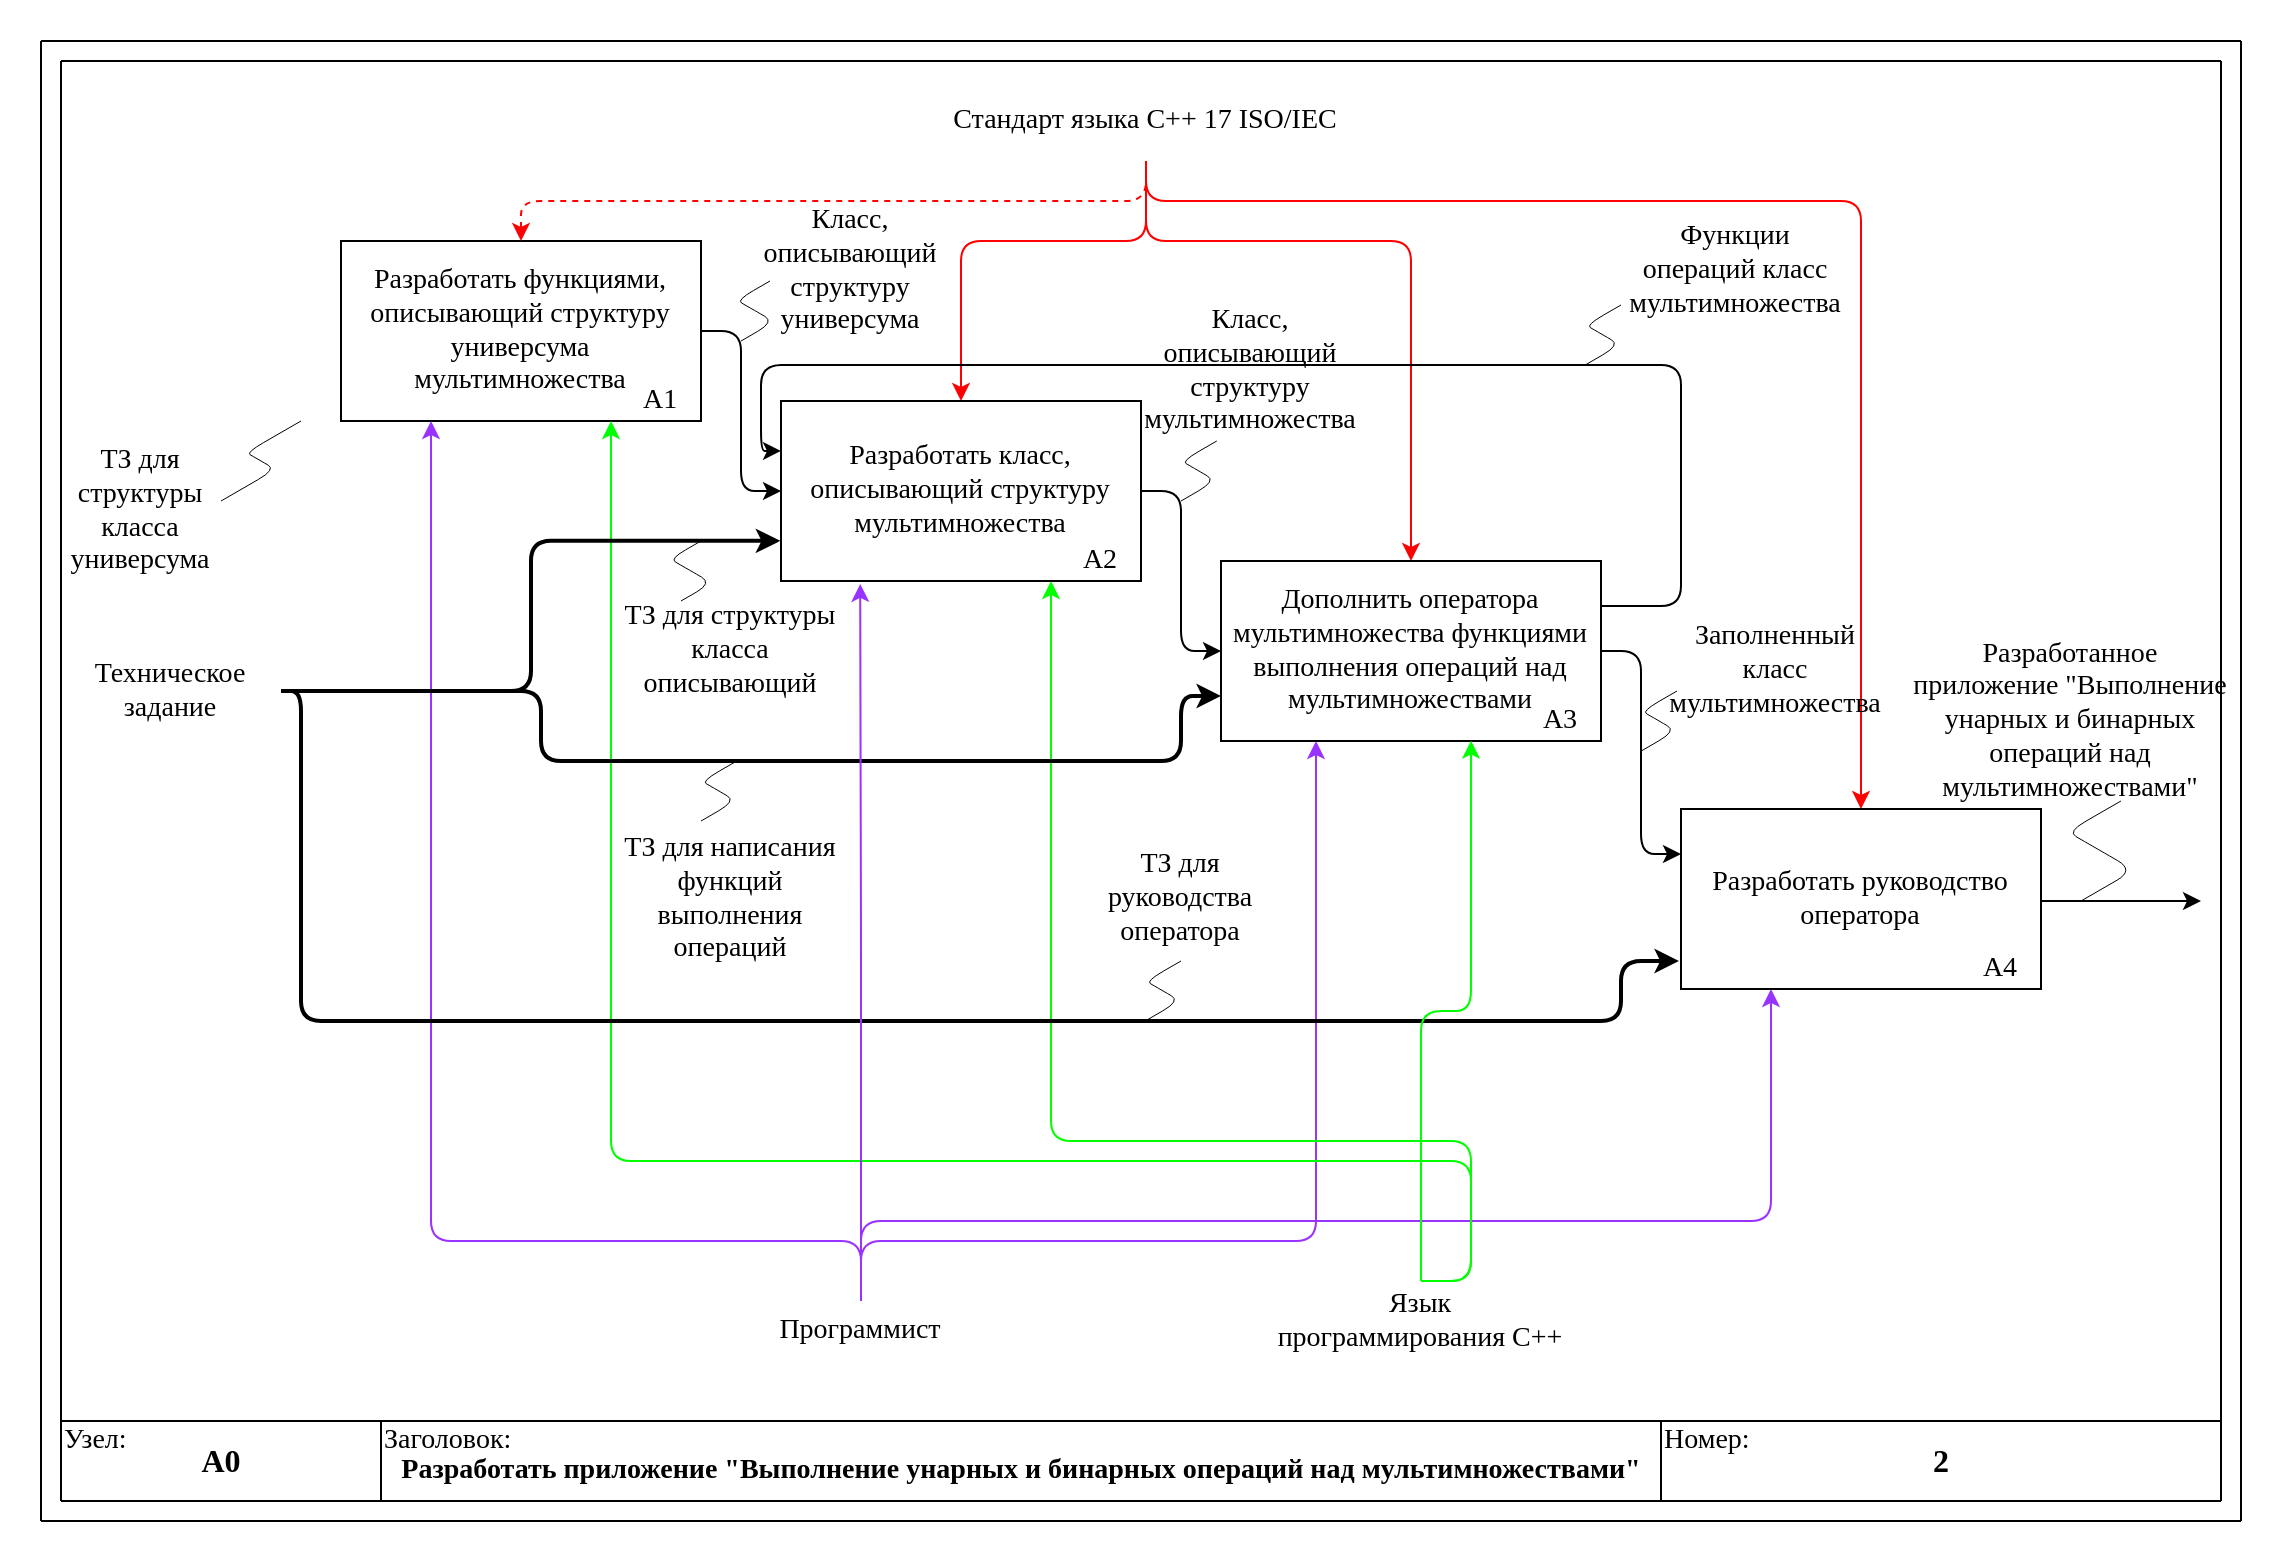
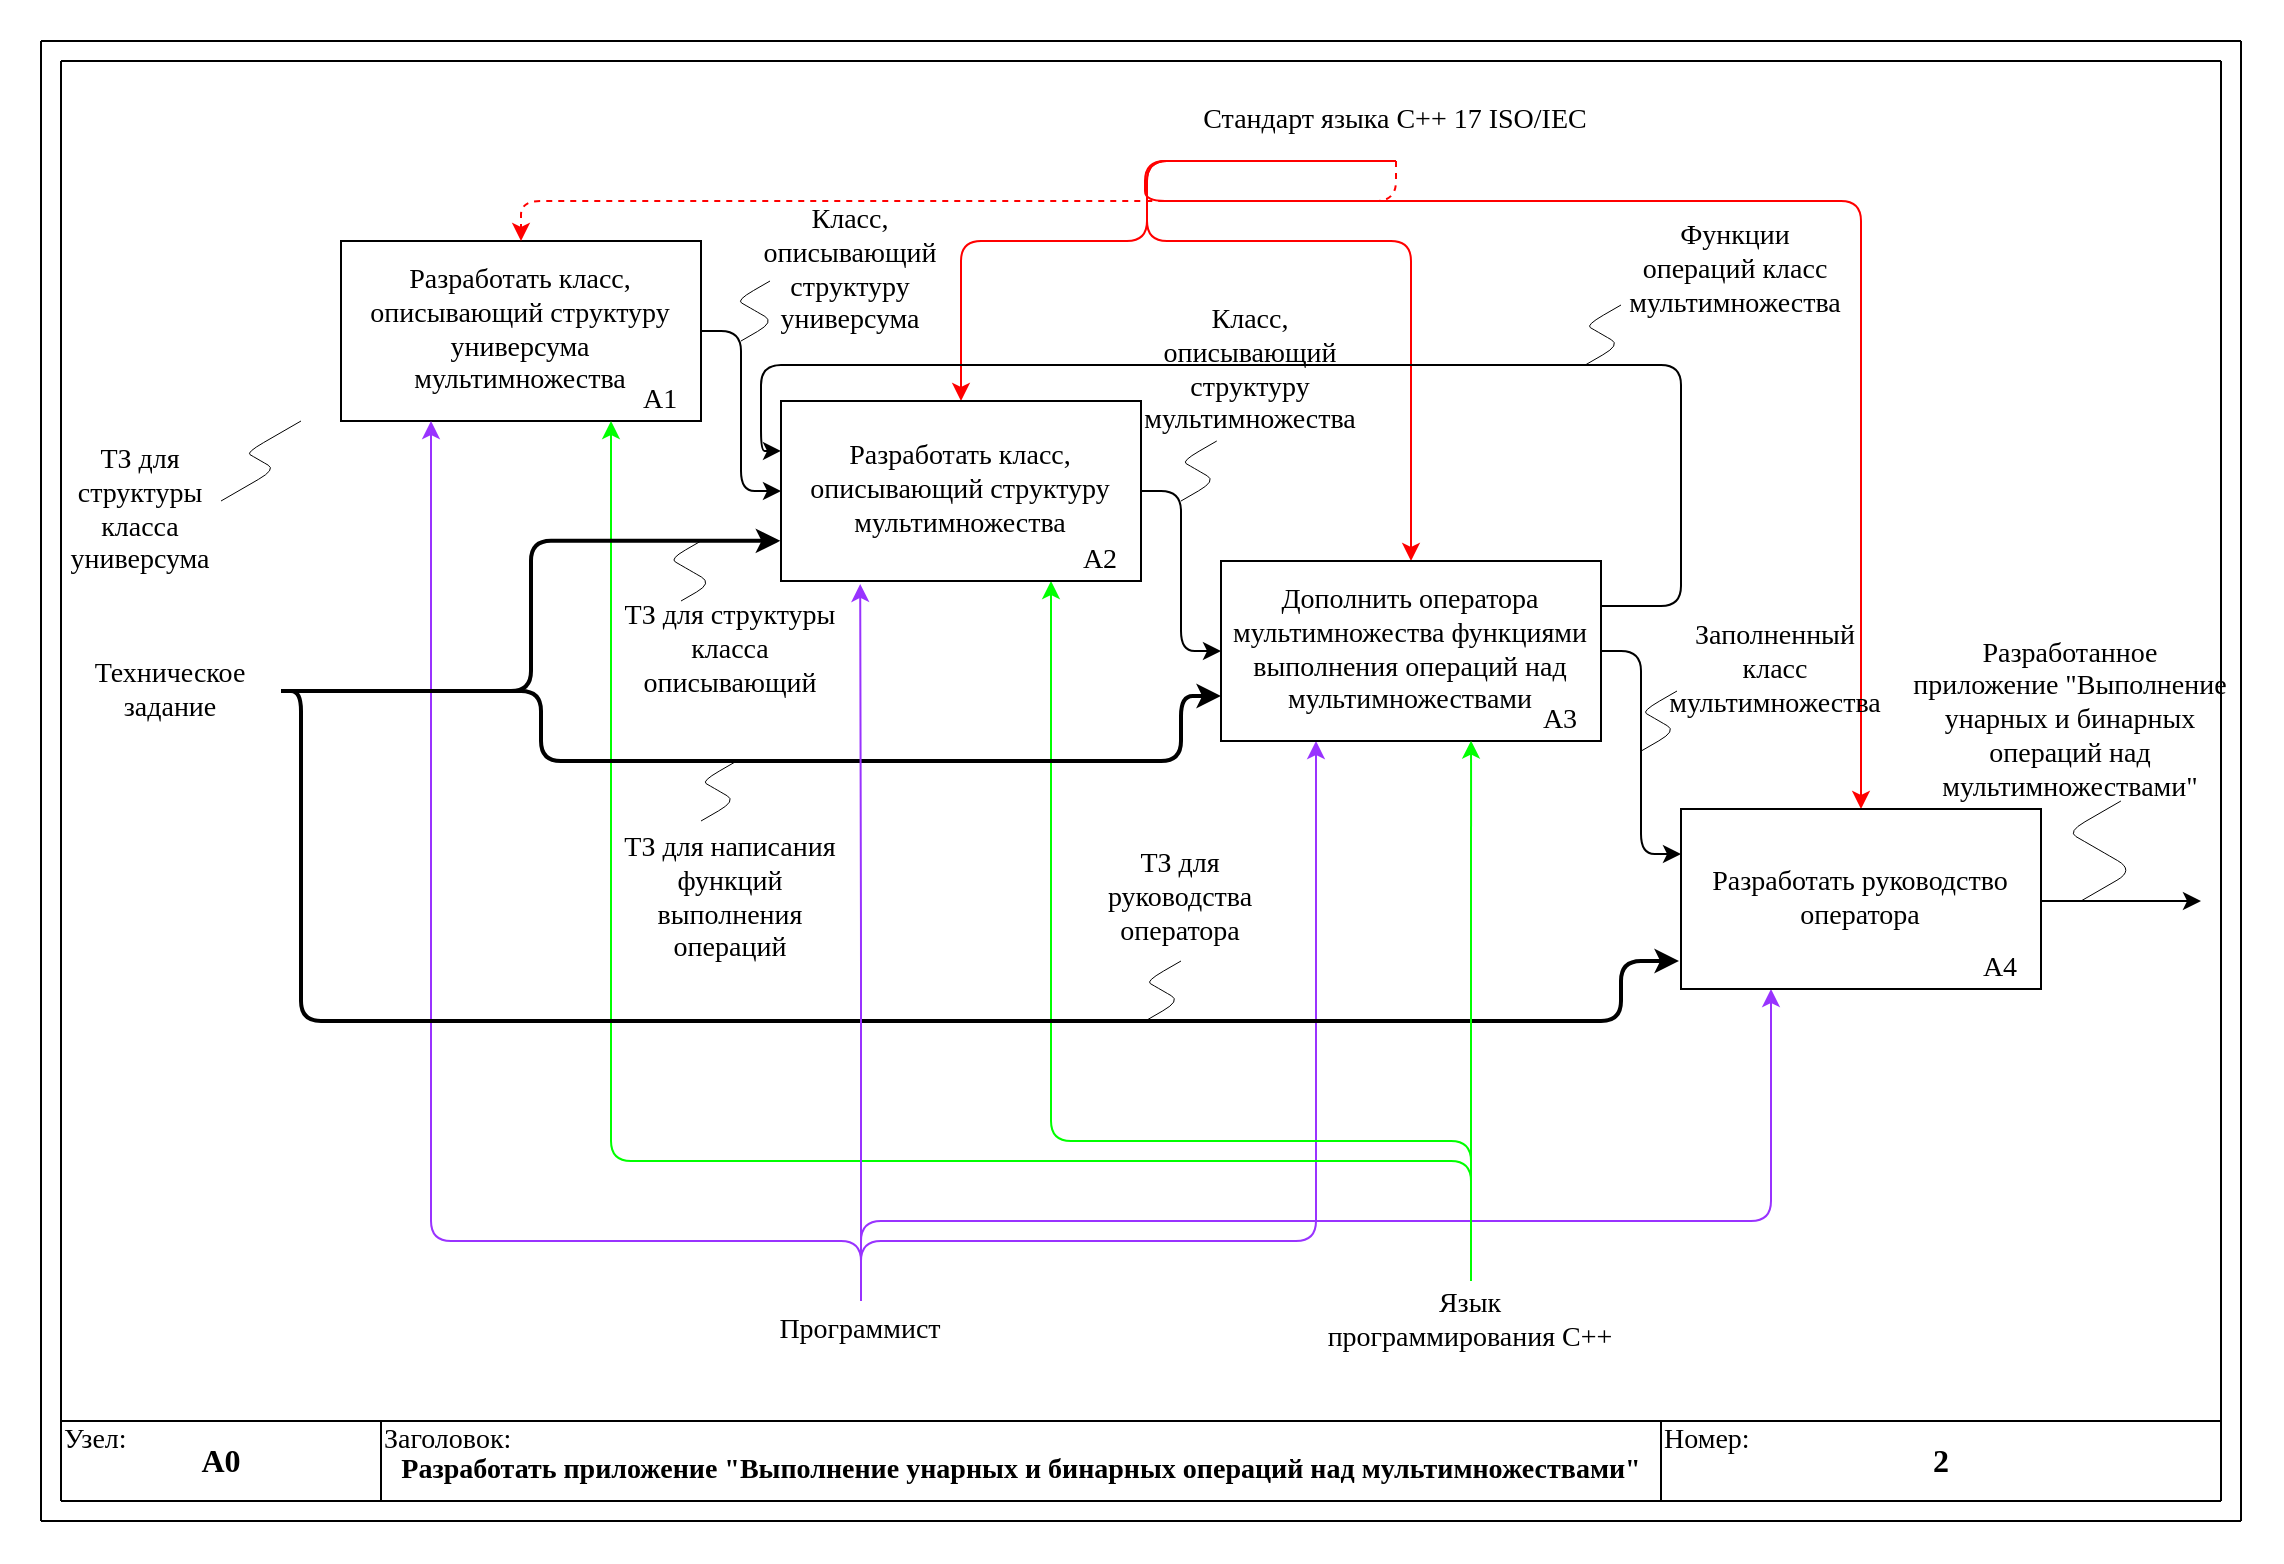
node "Стандарт языка C++ 17 ISO/IEC": moved (1146, 121) -> (1396, 121)
node "Разработать функциями, описывающий структуру универсума мультимножества": label "Разработать функциями, описывающий структуру универсума мультимножества" -> "Разработать класс, описывающий структуру универсума мультимножества"
node "Язык программирования С++": moved (1421, 1321) -> (1471, 1321)
